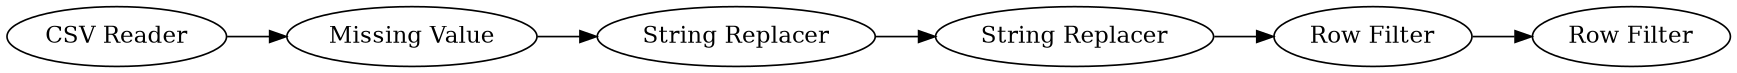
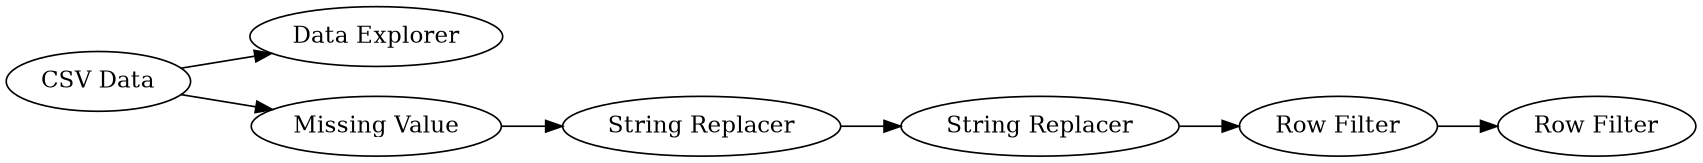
node "CSV Reader": label "CSV Reader" -> "CSV Data"
node "Data Explorer": added
